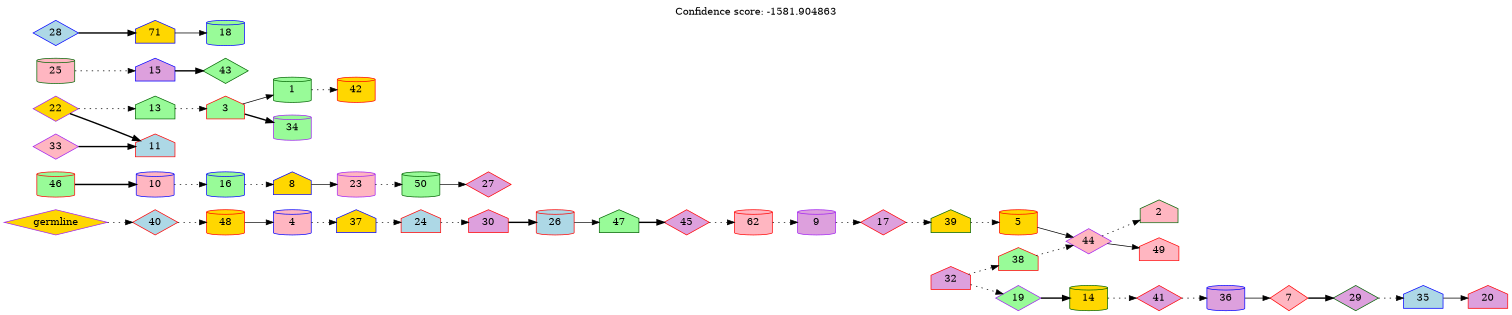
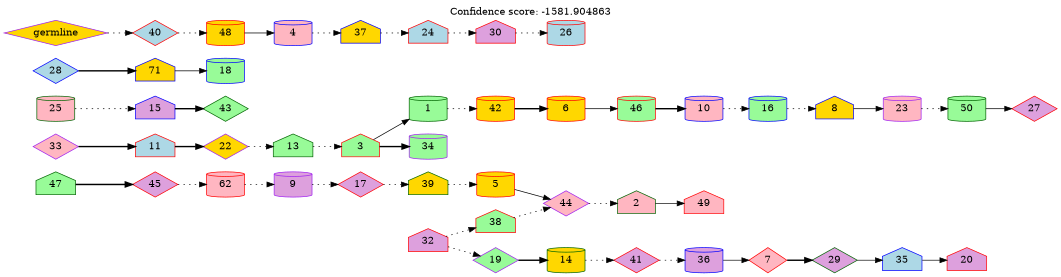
node "6": added
edge "22" -> "11": reversed
edge "30" -> "26": style bold -> dotted
edge "26" -> "47": removed
edge "44" -> "49": now "2" -> "49"
edge "29" -> "35": style dotted -> solid
